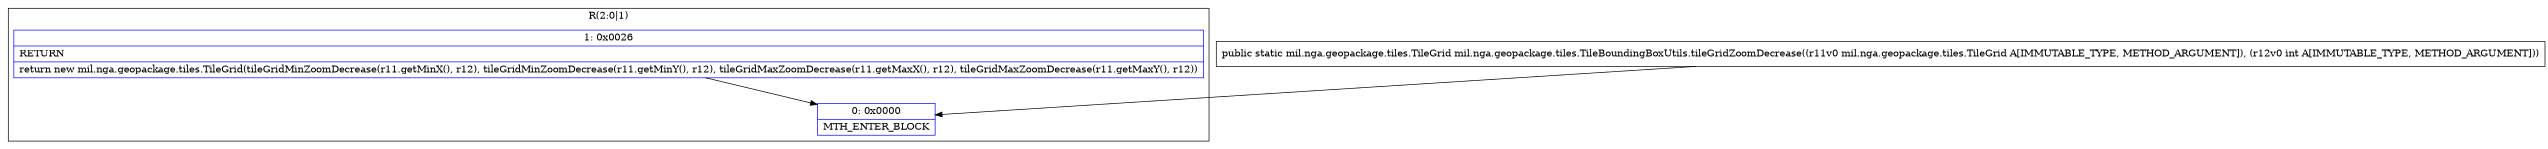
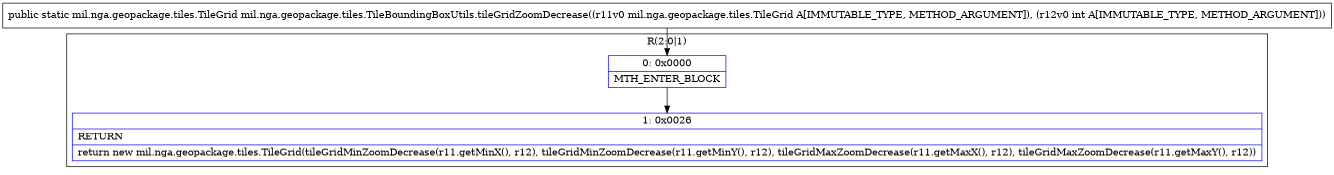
edge "1: 0x0026" -> "0: 0x0000": reversed
